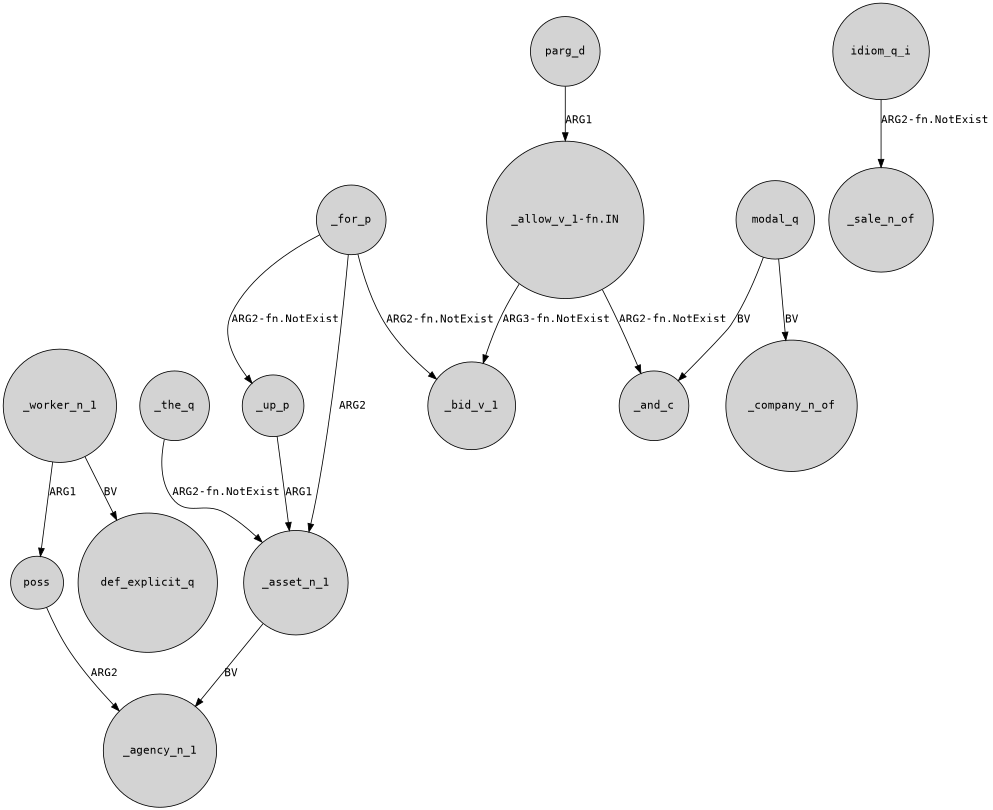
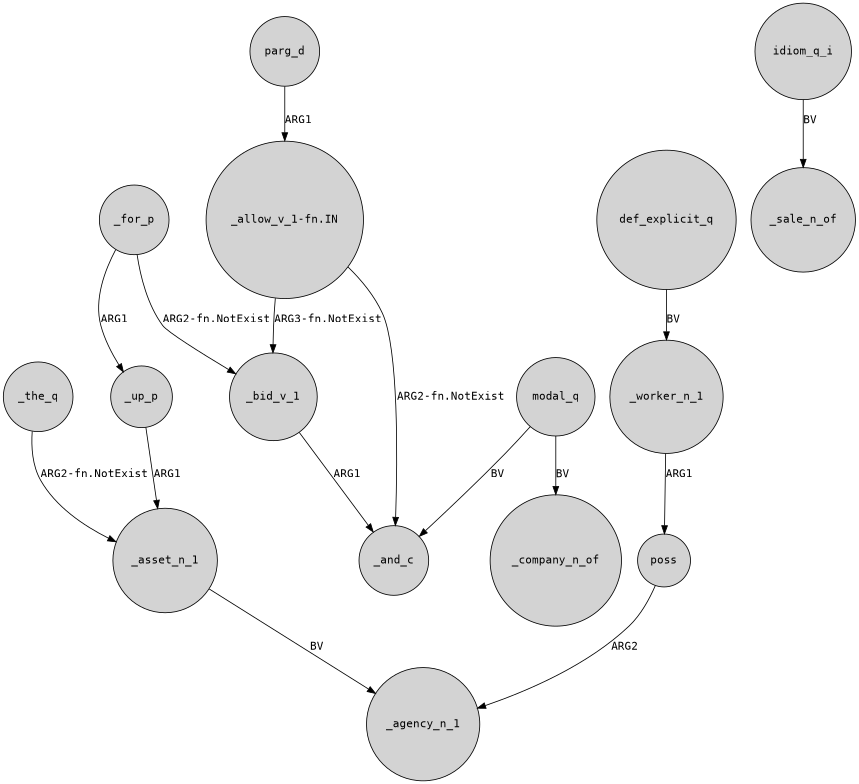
edge "idiom_q_i" -> "_sale_n_of": label "ARG2-fn.NotExist" -> "BV"
edge "_for_p" -> "_up_p": label "ARG2-fn.NotExist" -> "ARG1"
edge "_for_p" -> "_asset_n_1": removed, label "ARG2"
edge "_bid_v_1" -> "_and_c": added, label "ARG1"
edge "_worker_n_1" -> "def_explicit_q": reversed
